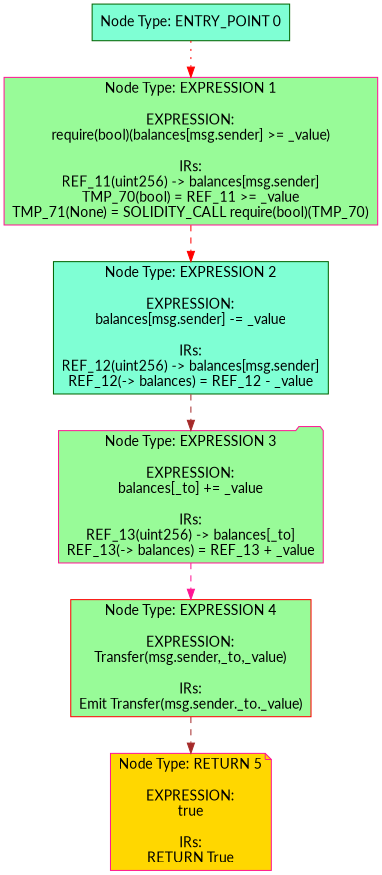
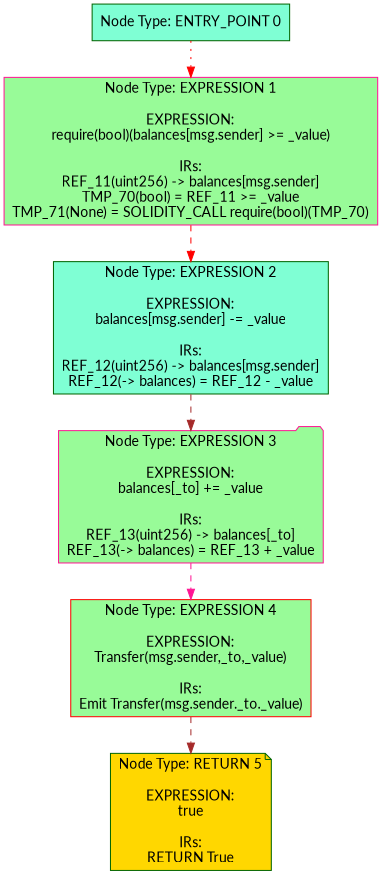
node "Node Type: RETURN 5 EXPRESSION: true IRs: RETURN True": color deeppink -> darkgreen
